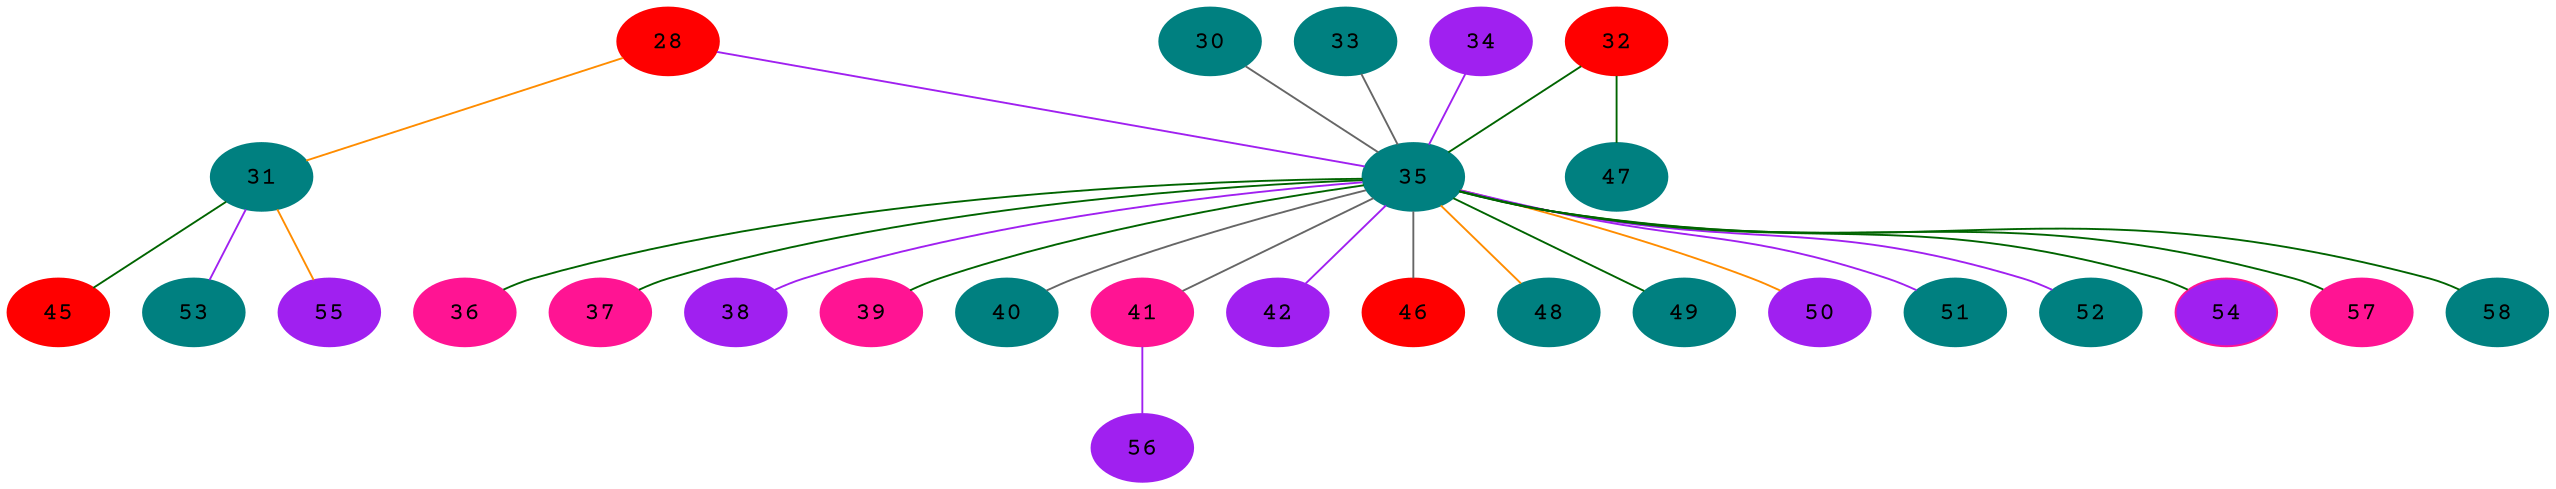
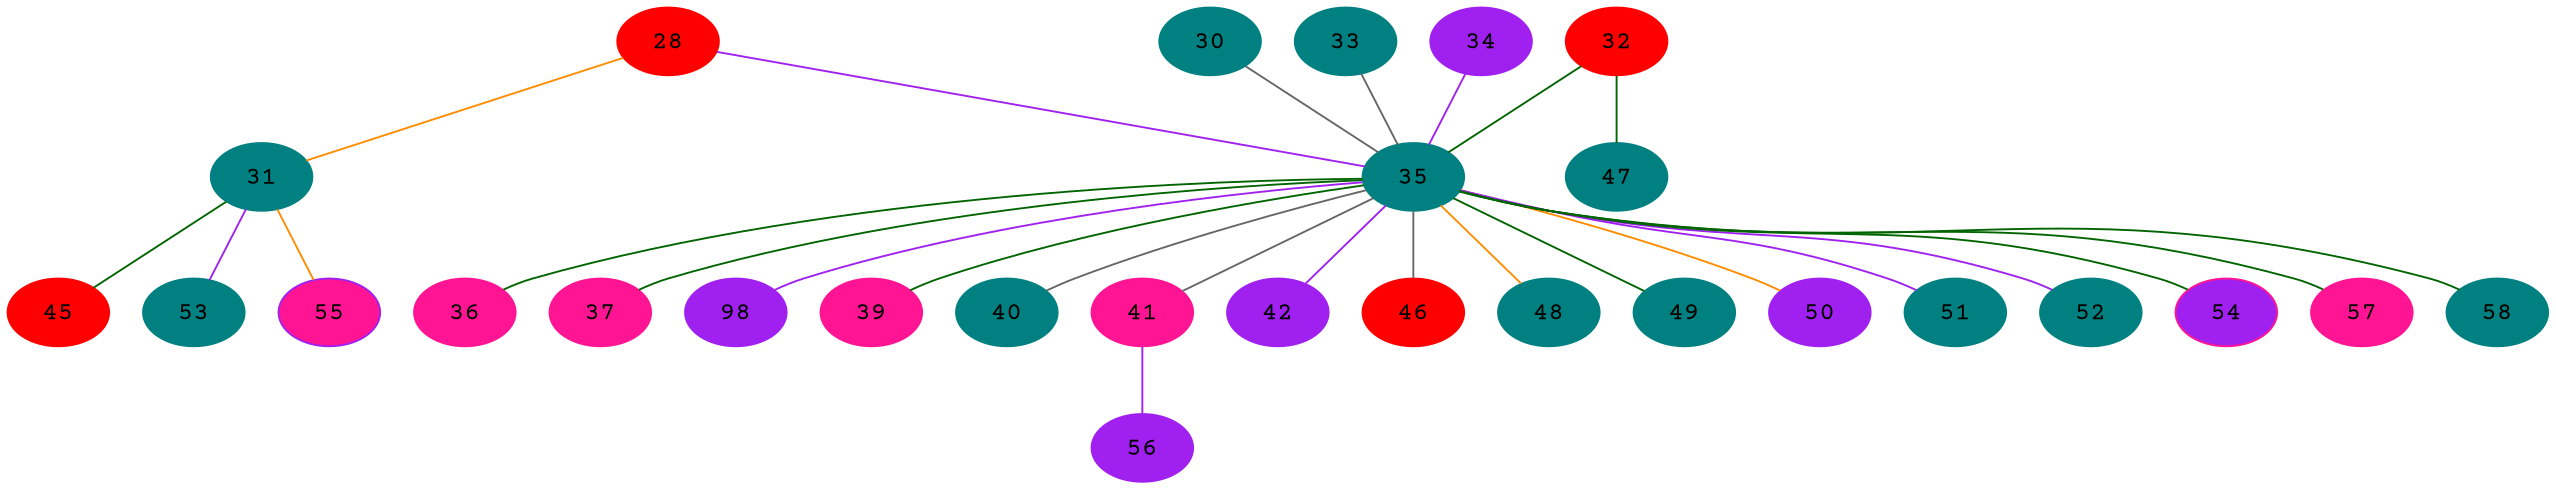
node "55": fillcolor purple -> deeppink
node "38": label "38" -> "98"
